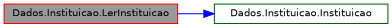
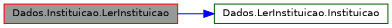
node "Dados.Instituicao.Instituicao": label "Dados.Instituicao.Instituicao" -> "Dados.LerInstituicao.Instituicao"
